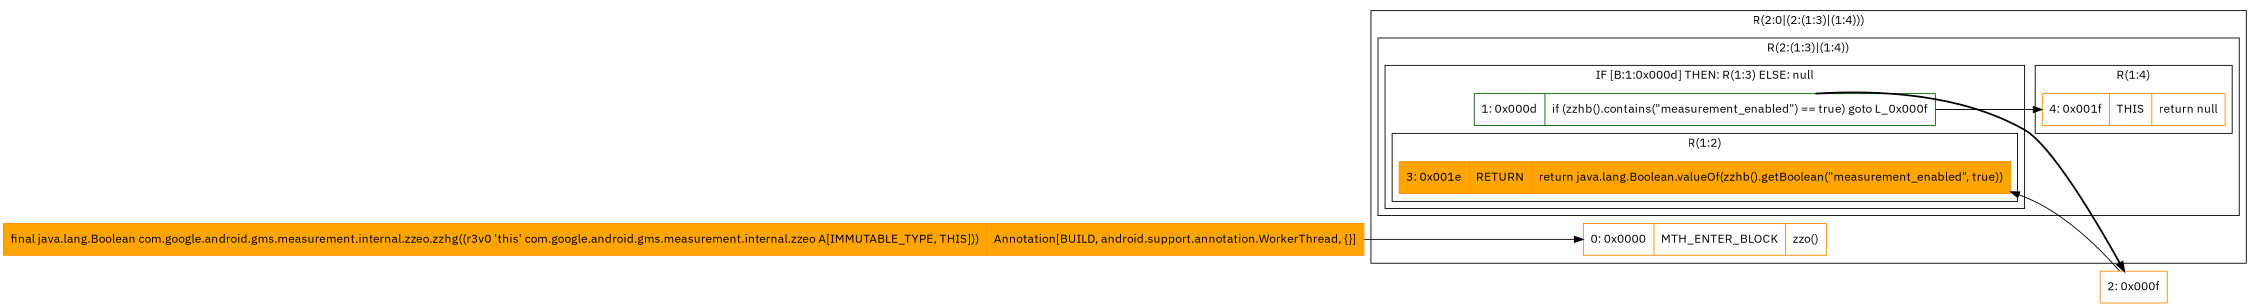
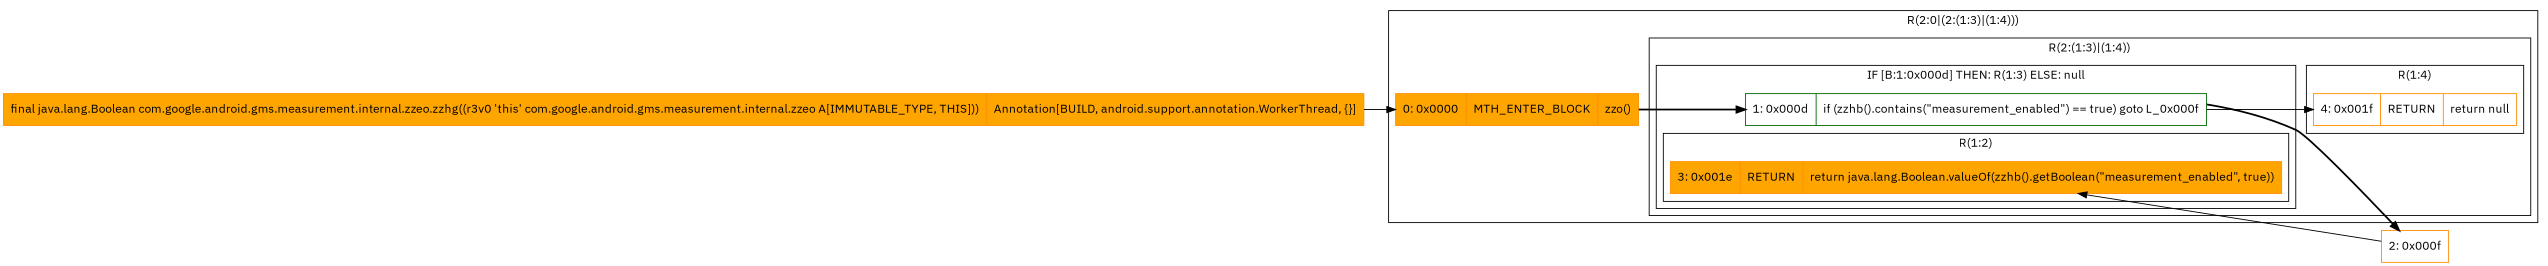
node "4: 0x001f": text "THIS" -> "RETURN"
edge "0: 0x0000" -> "1: 0x000d": added
node "0: 0x0000": fillcolor white -> orange
